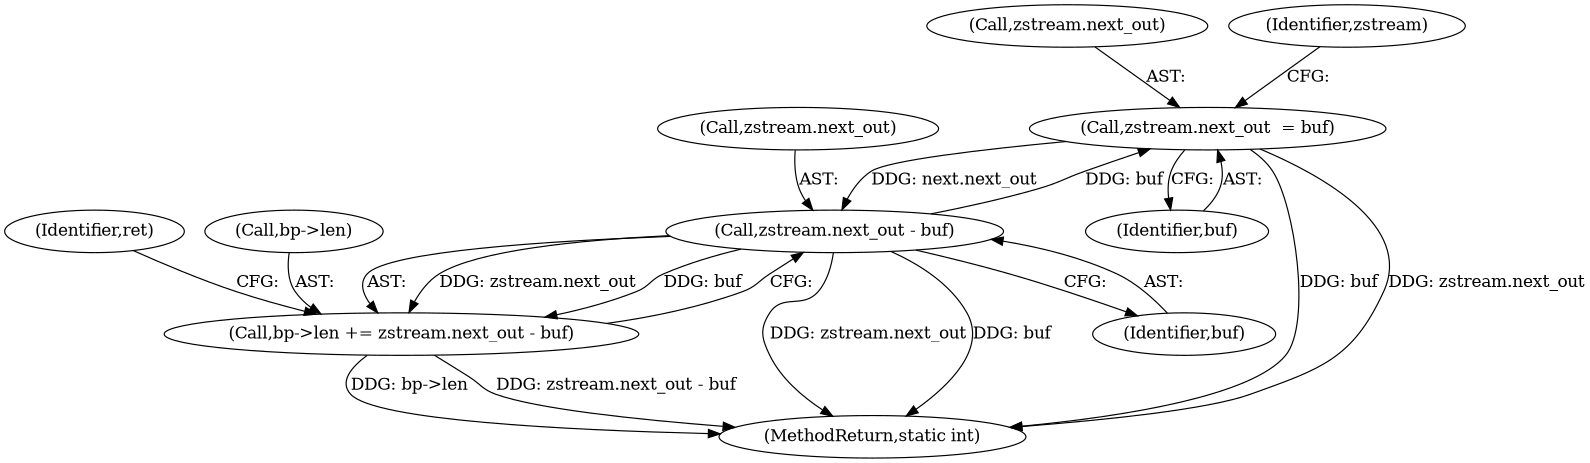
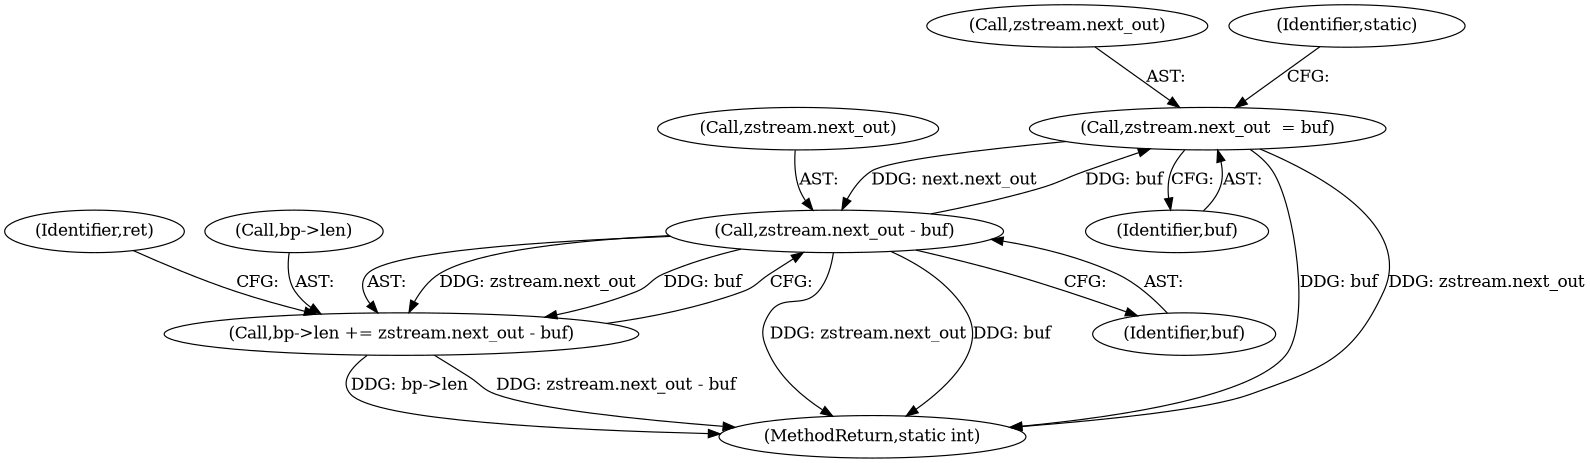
node "(Identifier,zstream)": label "(Identifier,zstream)" -> "(Identifier,static)"
